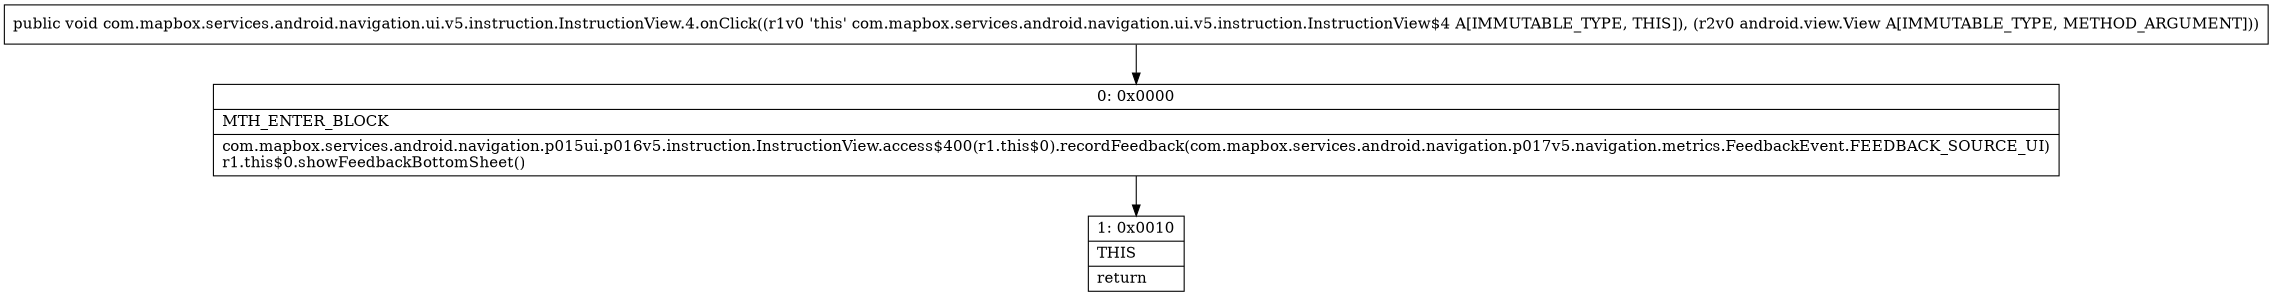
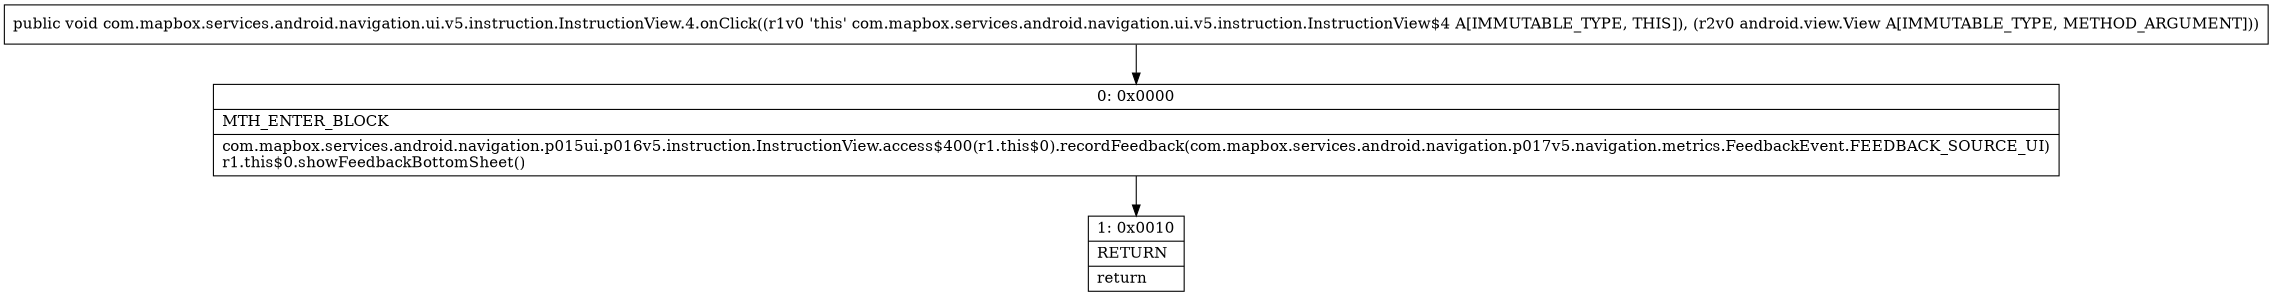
node "1: 0x0010": text "THIS" -> "RETURN"
